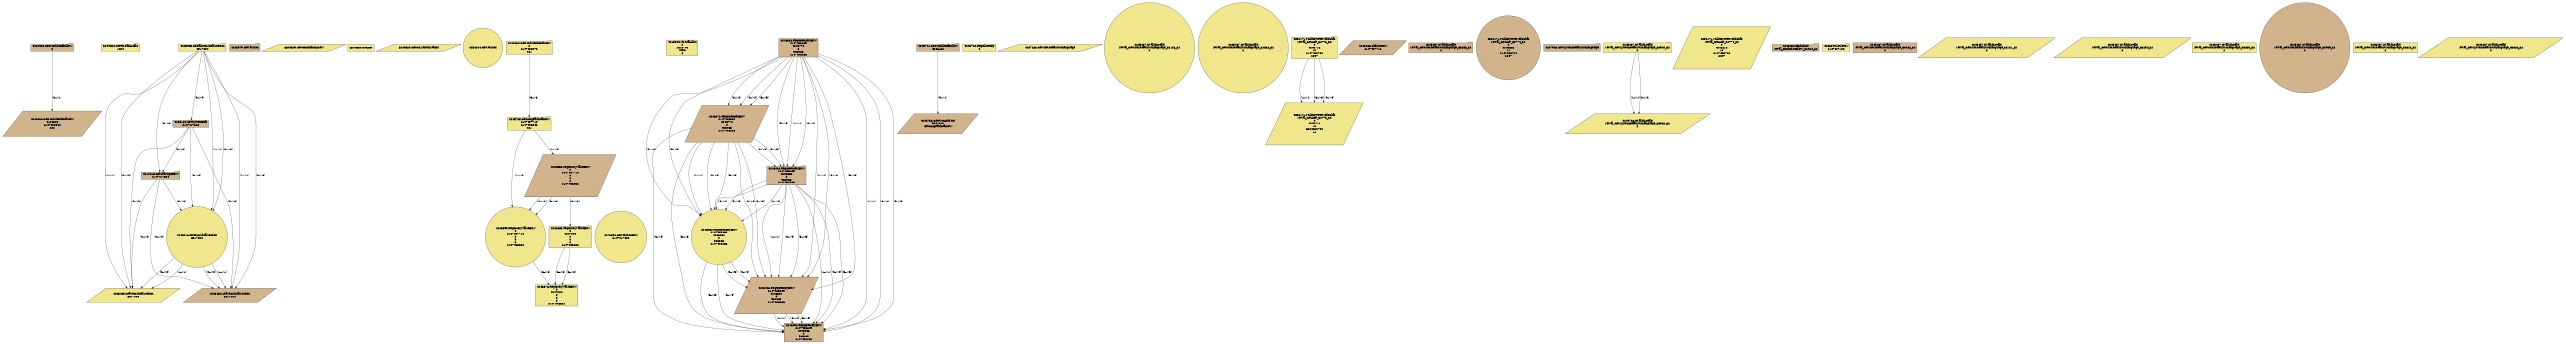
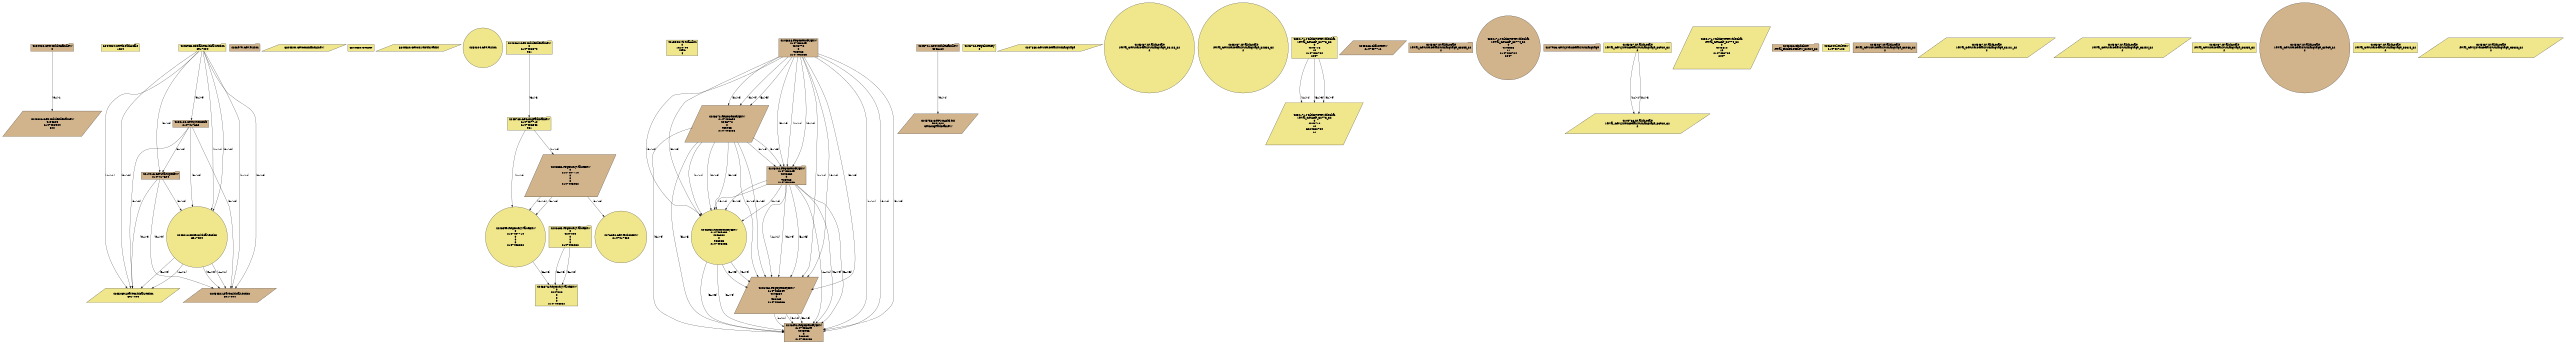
edge "4246556.RegQueryValueExW 0 2147407710 0 0 0 2147408232" -> "4246635.RegQueryValueExW 0 4247000 0 0 0 2147408232": now "4246556.RegQueryValueExW 0 2147407710 0 0 0 2147408232" -> "4276690.GetVersionExW 2147417420"
